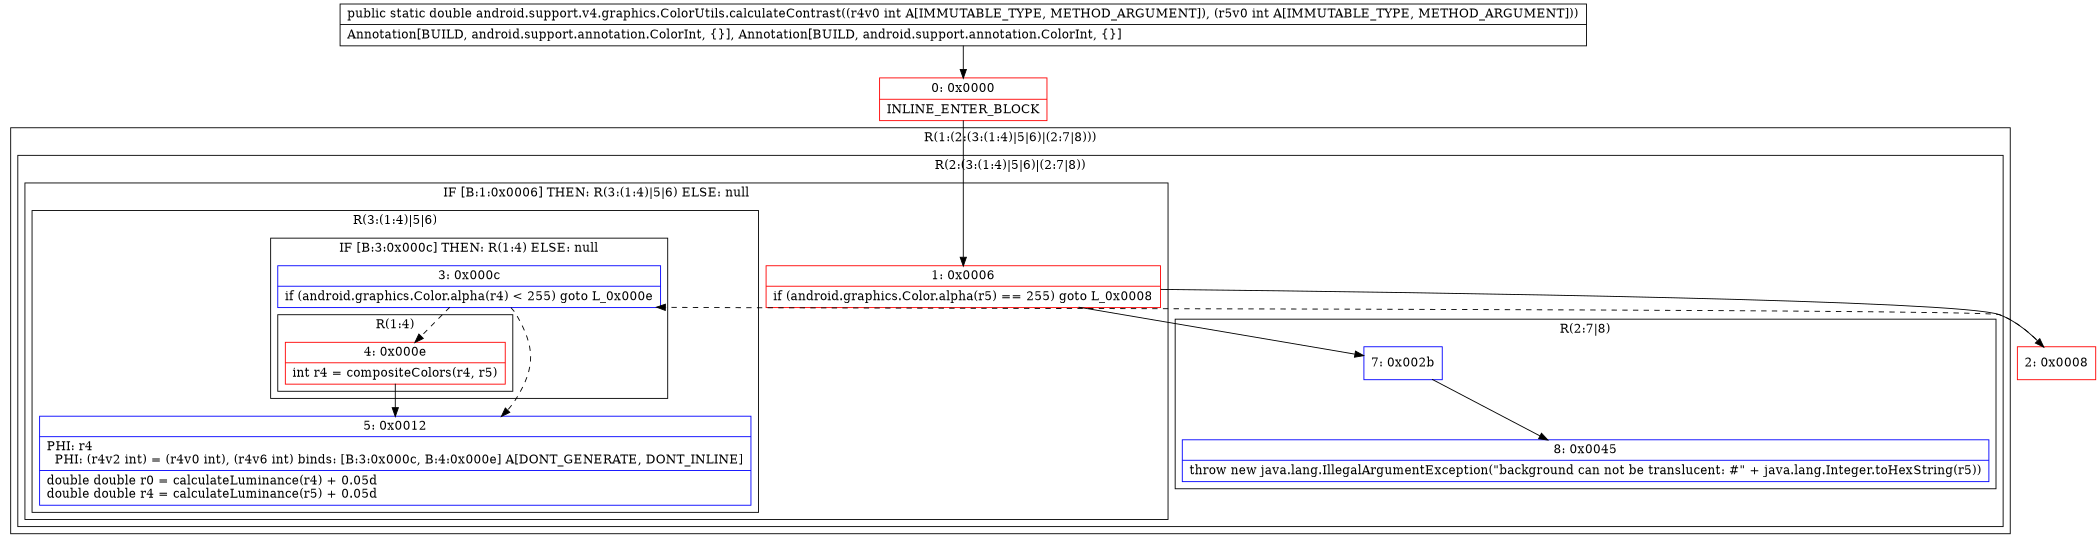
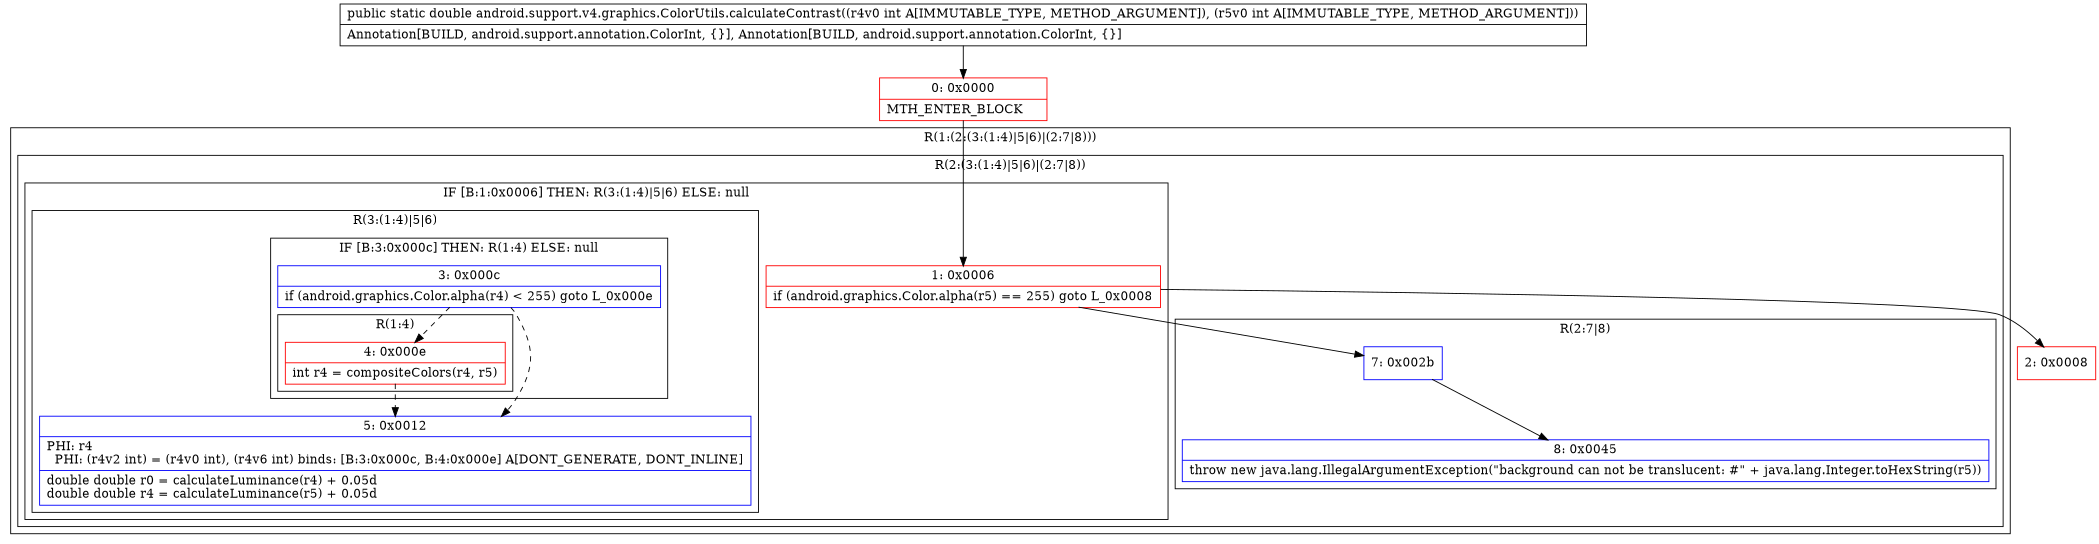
node "0: 0x0000": text "INLINE_ENTER_BLOCK" -> "MTH_ENTER_BLOCK"
edge "2: 0x0008" -> "3: 0x000c": removed
edge "4: 0x000e" -> "5: 0x0012": style solid -> dashed
